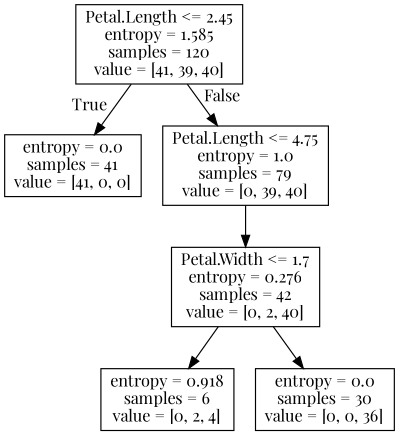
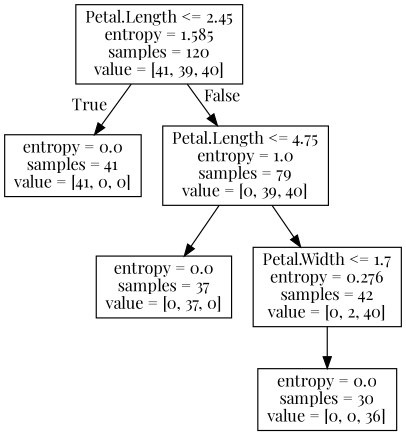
node "entropy = 0.0 samples = 37 value = [0, 37, 0]": added
node "entropy = 0.918 samples = 6 value = [0, 2, 4]": removed
